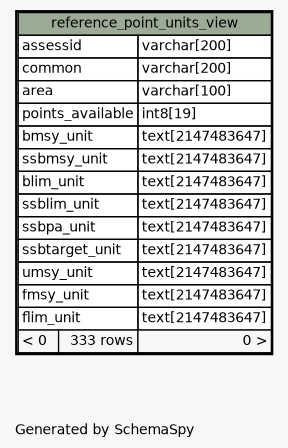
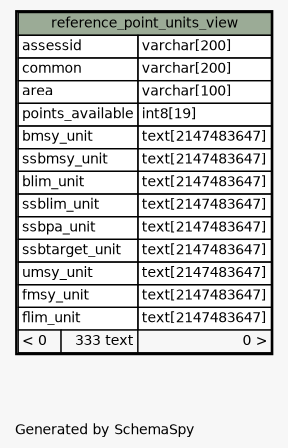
node "reference_point_units_view": text "333 rows" -> "333 text"
